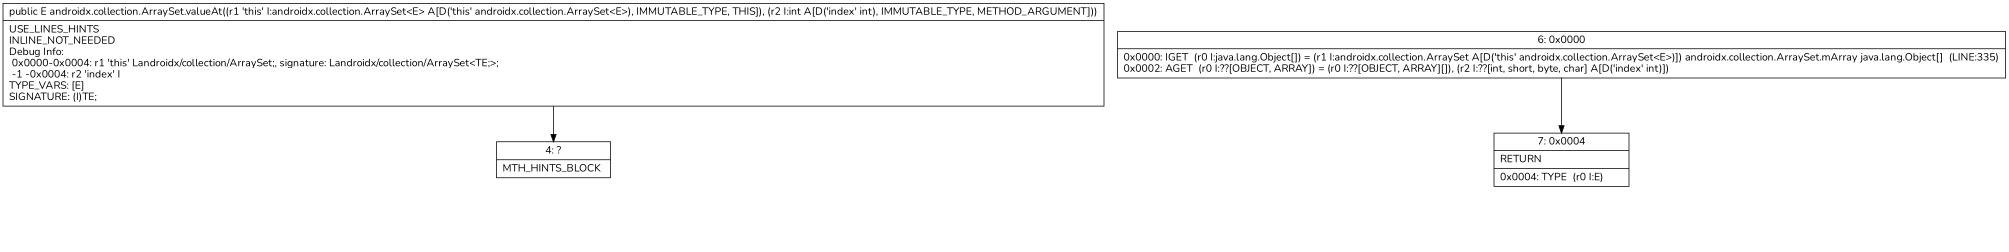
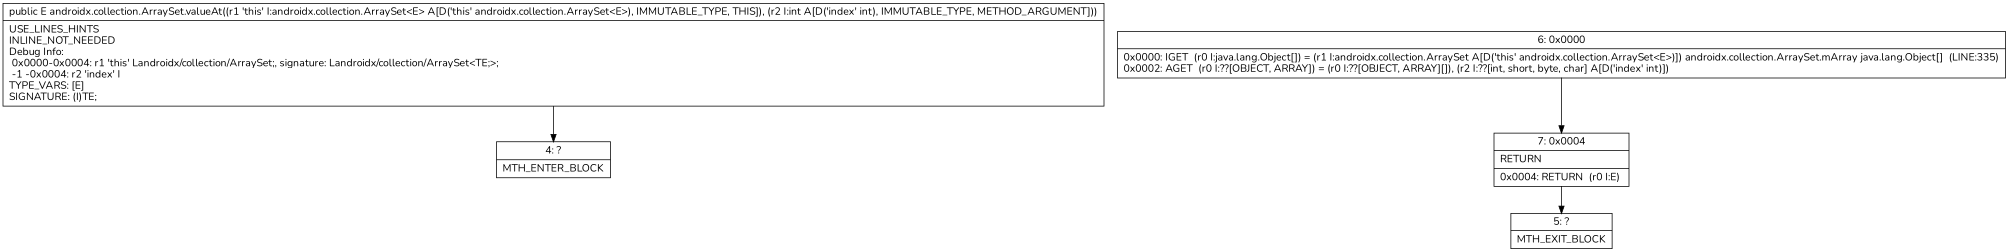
node "4: ?": text "MTH_HINTS_BLOCK" -> "MTH_ENTER_BLOCK"
node "7: 0x0004": text "0x0004: TYPE  (r0 I:E)" -> "0x0004: RETURN  (r0 I:E)"
node "5: ?": added
